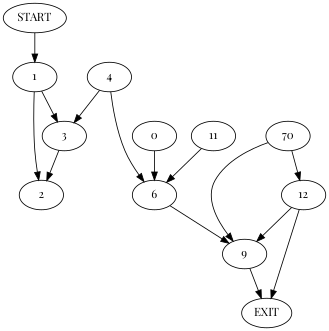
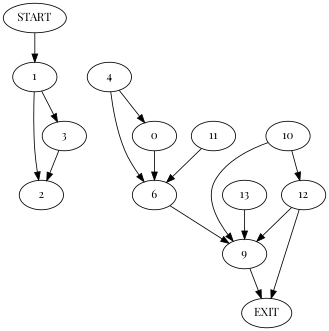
edge "4" -> "3": now "4" -> "0"
node "70": label "70" -> "10"
node "13": added
